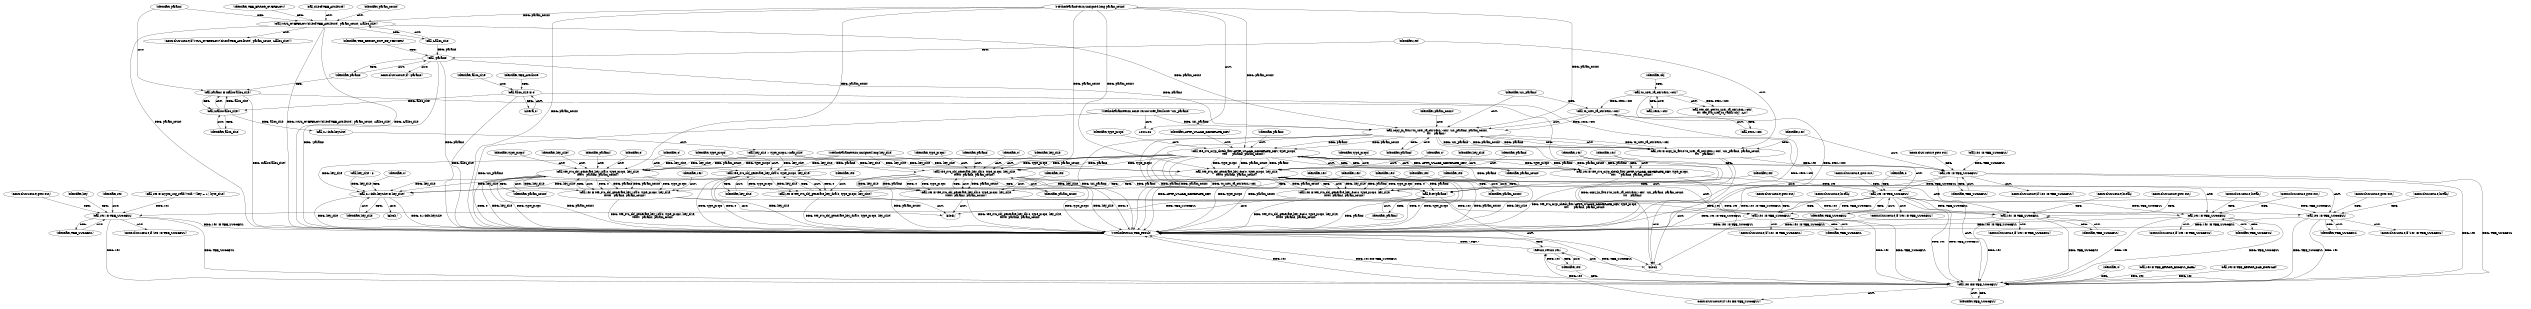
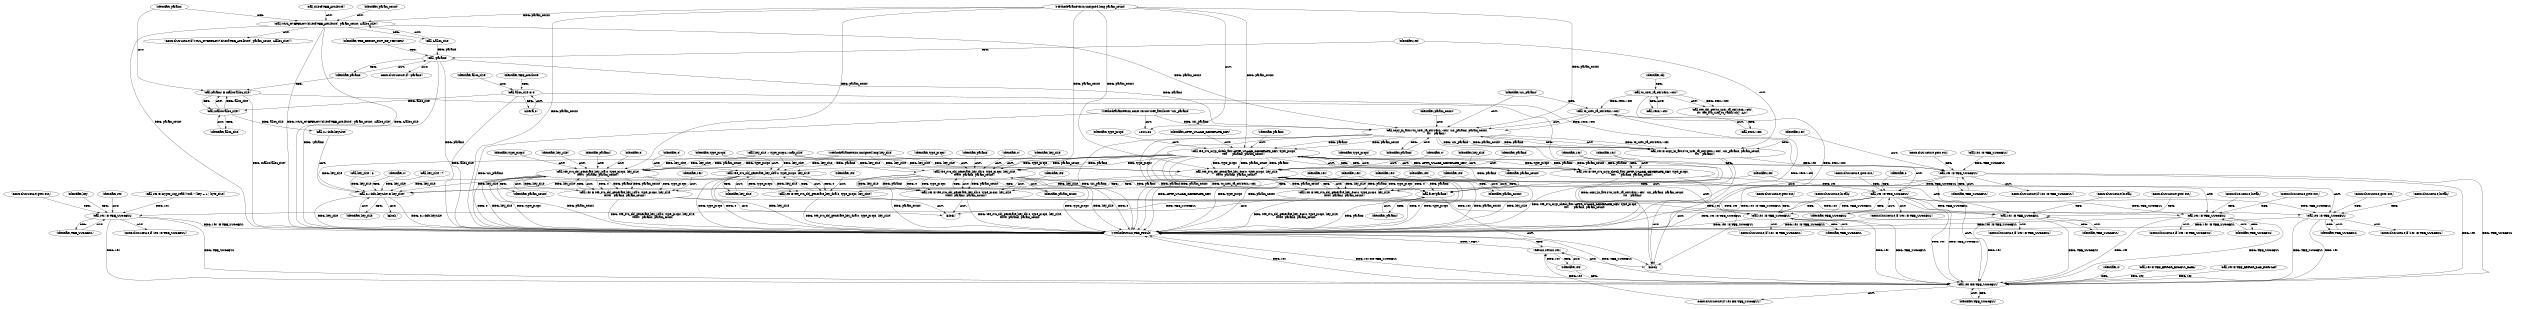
node "(Identifier,TEE_ERROR_OVERFLOW)": removed
edge "(Call,o->info.keySize)" -> "(Call,key_size > type_props->max_size)": now "(Call,o->info.keySize)" -> "(Call,o->info.keySize = key_size)"
node "(Call,key_size / 7)": added
